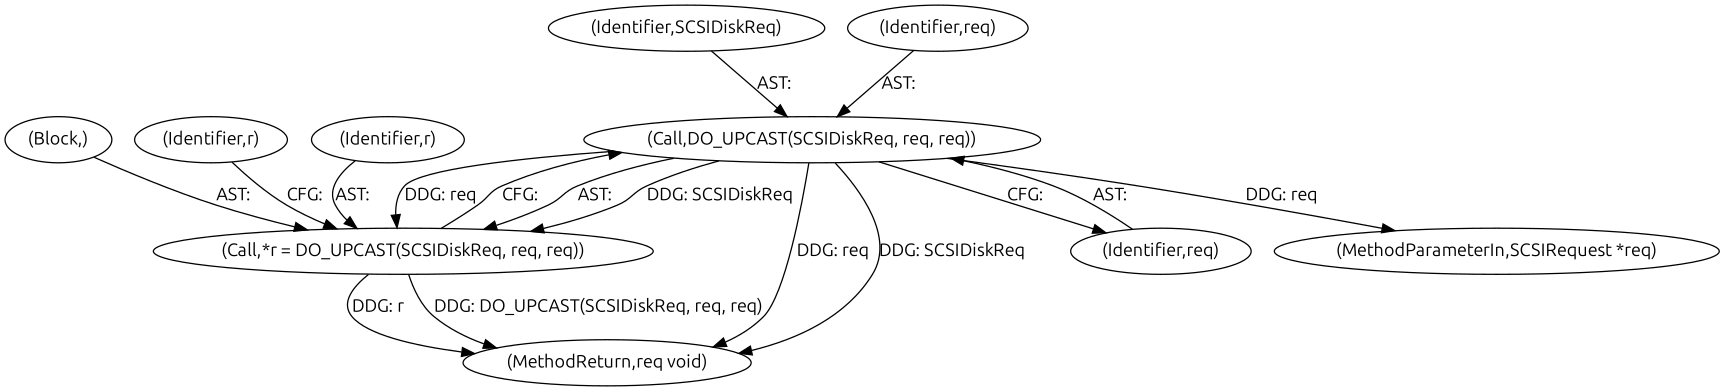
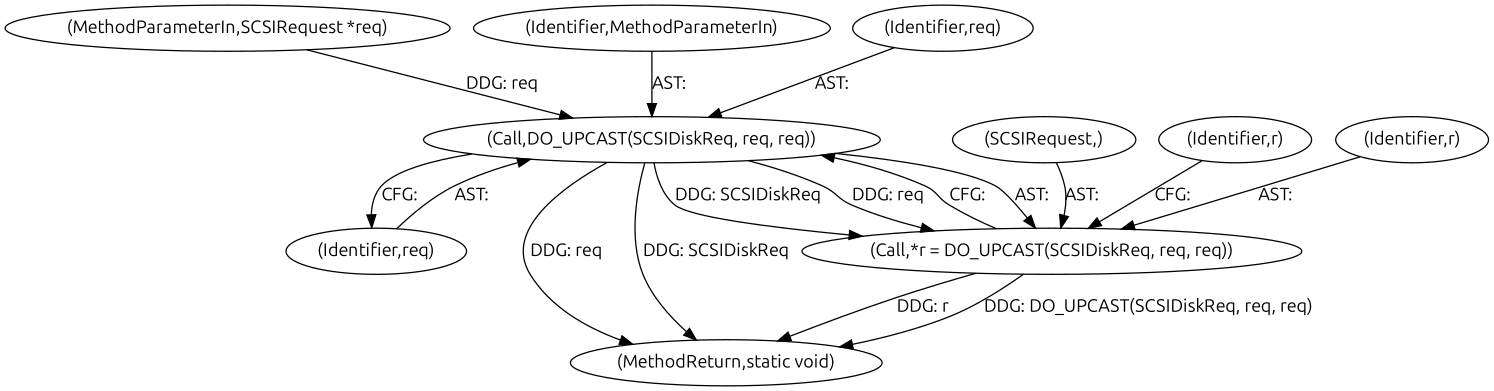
node "(Identifier,SCSIDiskReq)": label "(Identifier,SCSIDiskReq)" -> "(Identifier,MethodParameterIn)"
node "(Block,)": label "(Block,)" -> "(SCSIRequest,)"
edge "(Call,DO_UPCAST(SCSIDiskReq, req, req))" -> "(MethodParameterIn,SCSIRequest *req)": reversed
node "(MethodReturn,req void)": label "(MethodReturn,req void)" -> "(MethodReturn,static void)"
